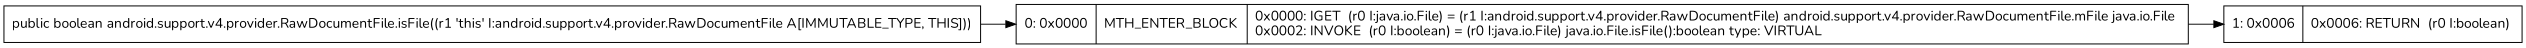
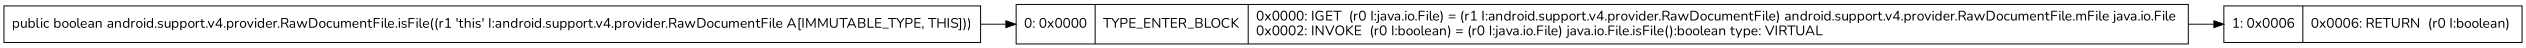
node "0: 0x0000": text "MTH_ENTER_BLOCK" -> "TYPE_ENTER_BLOCK"
